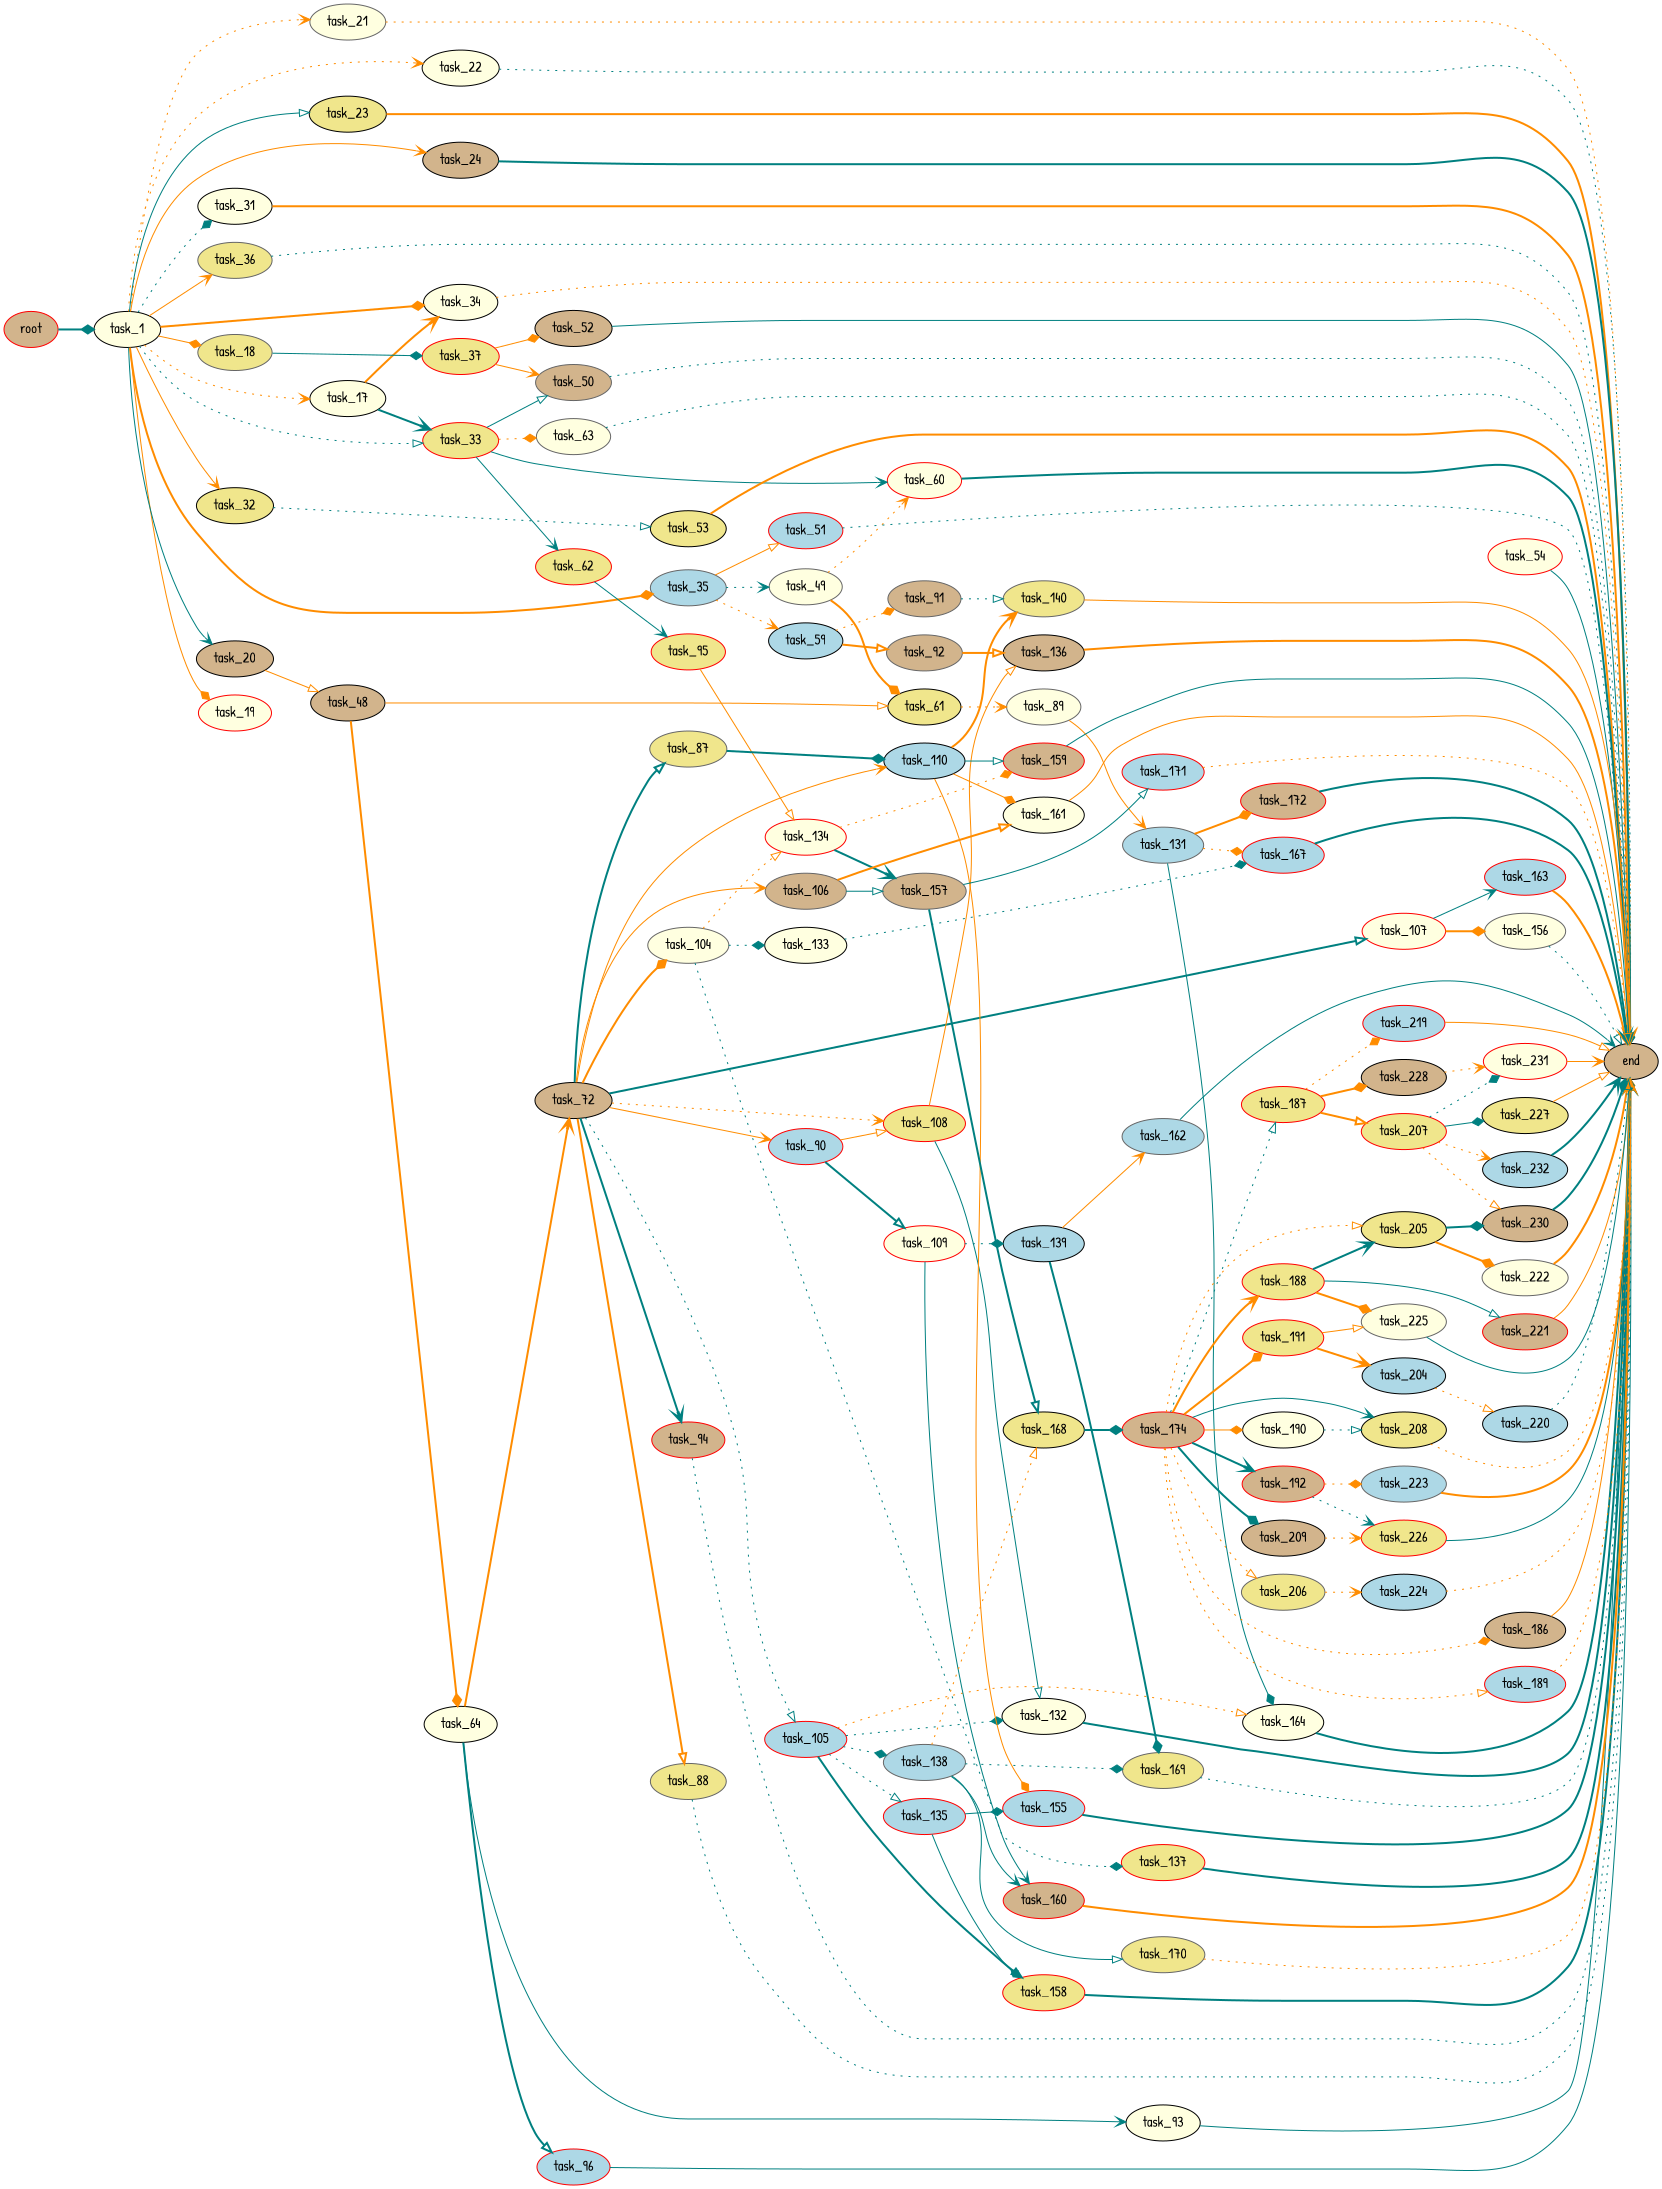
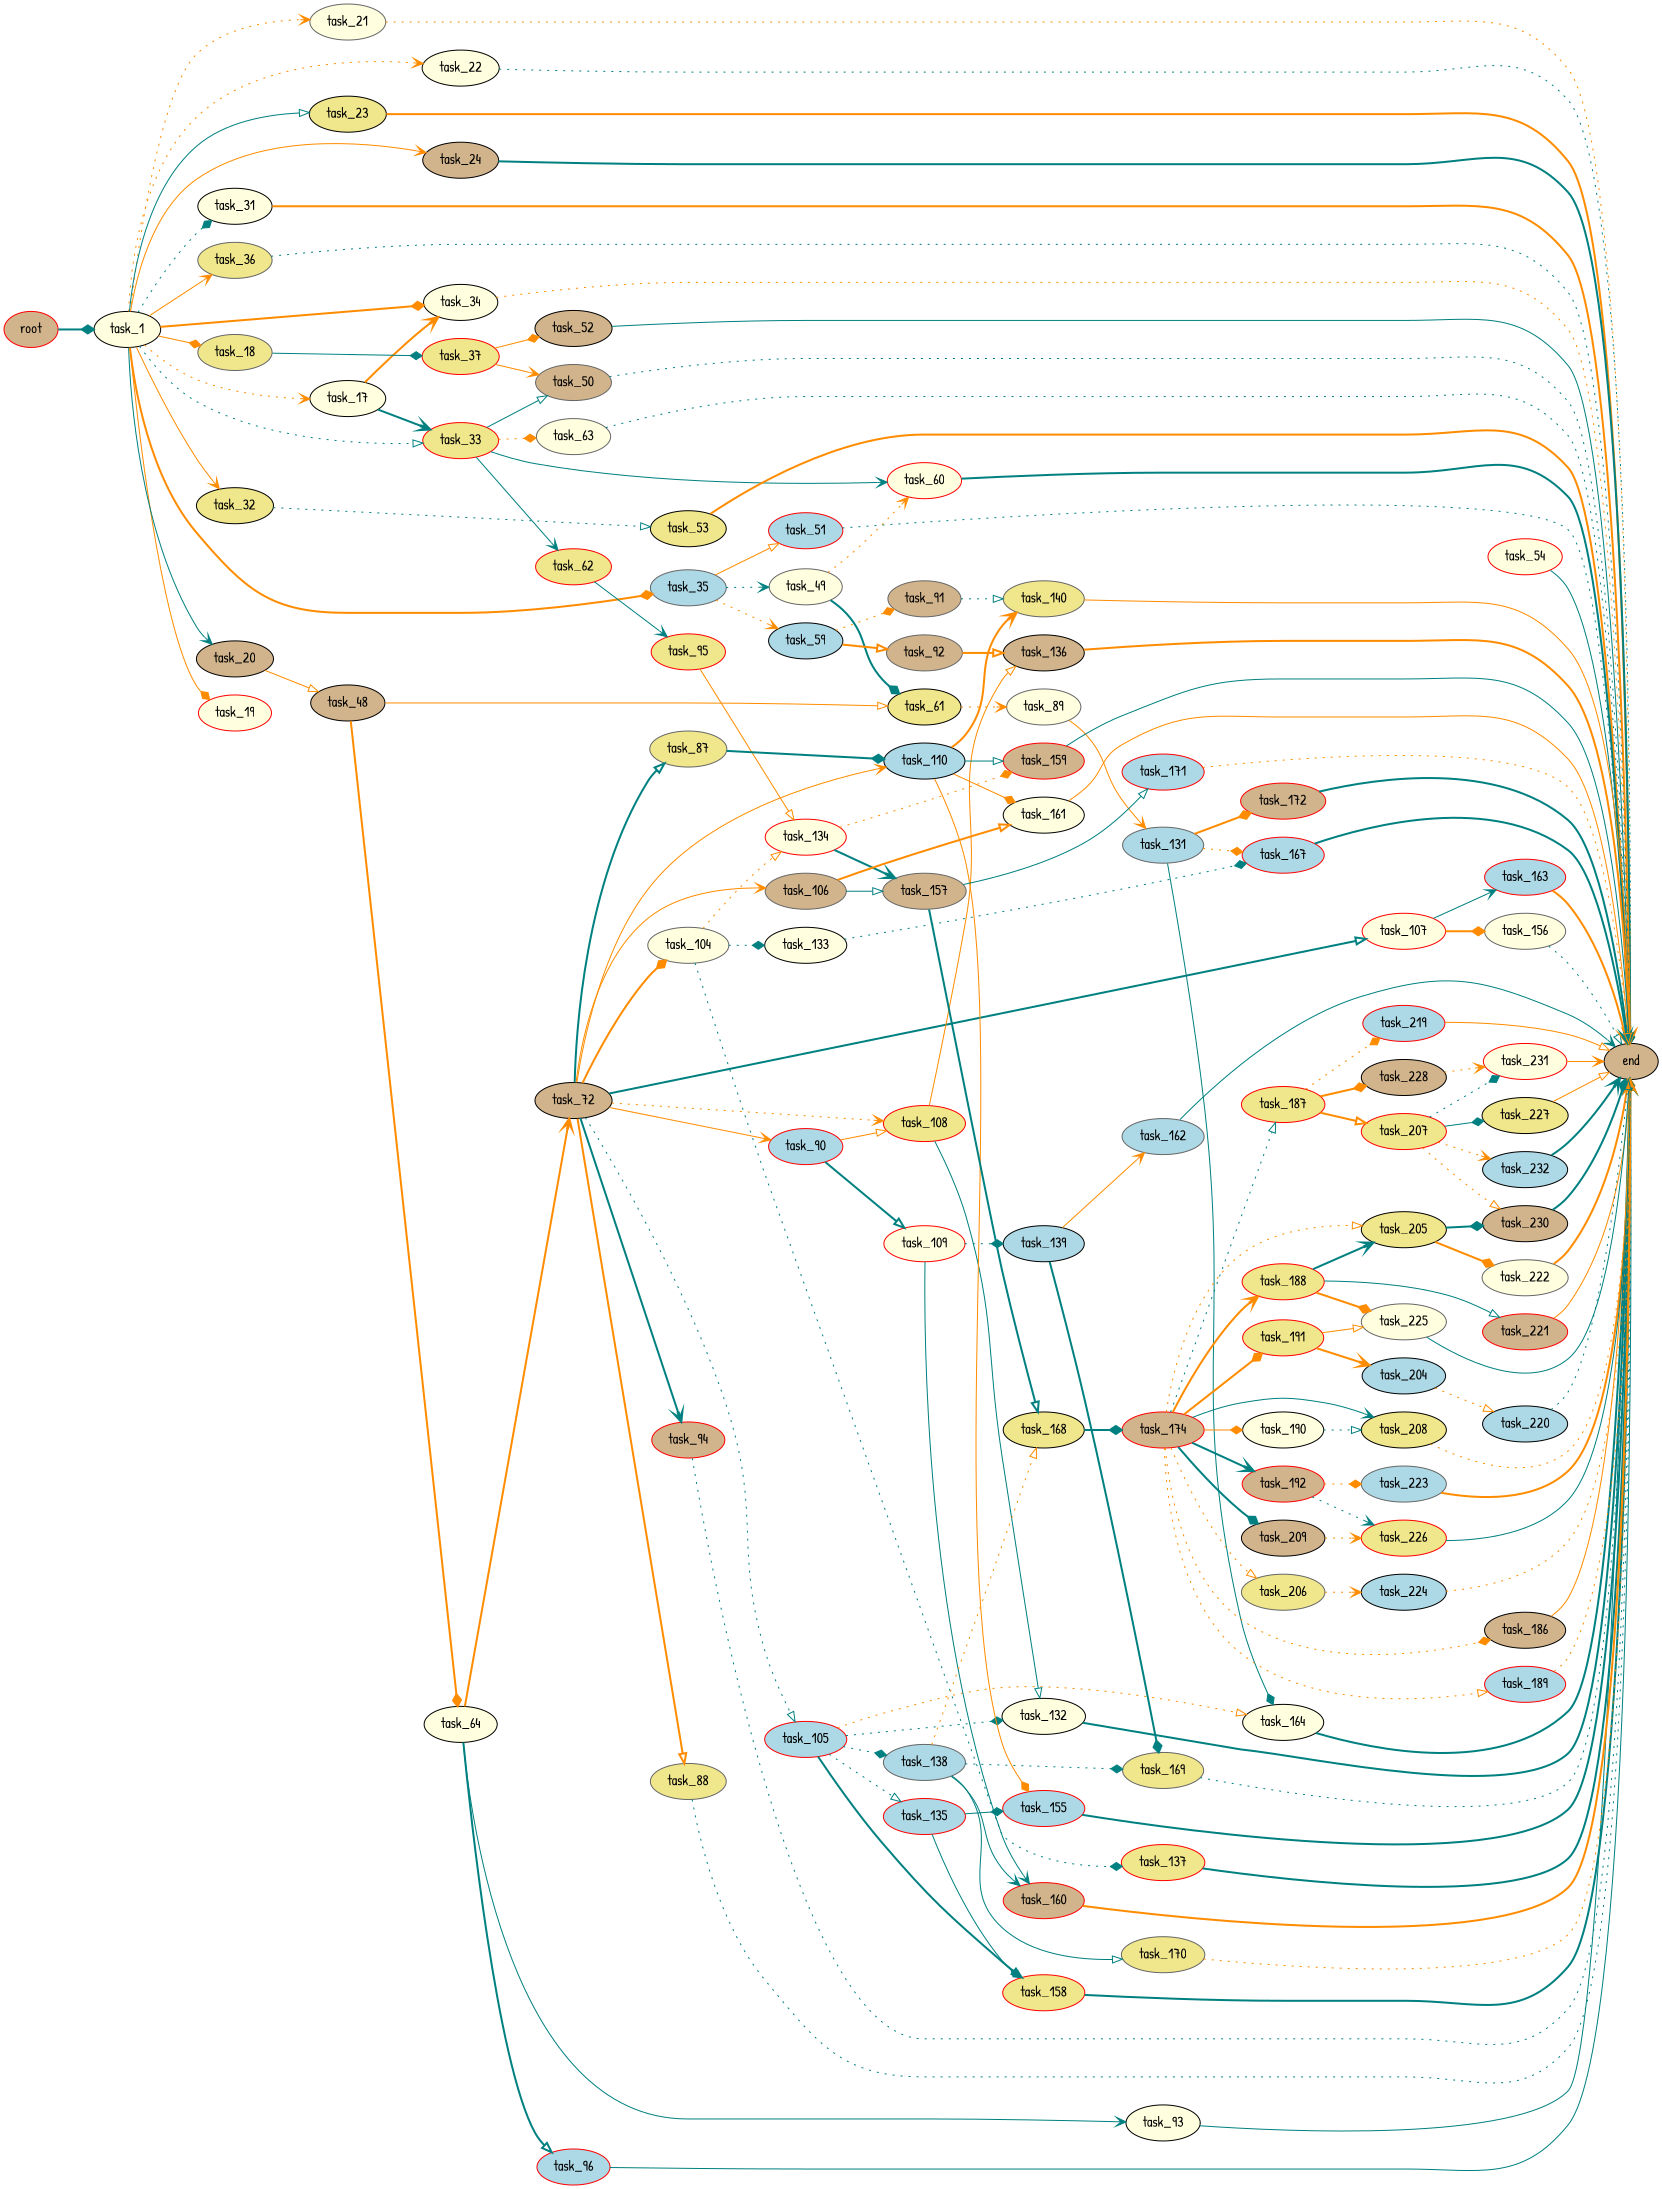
edge "task_49" -> "task_61": color darkorange -> teal
